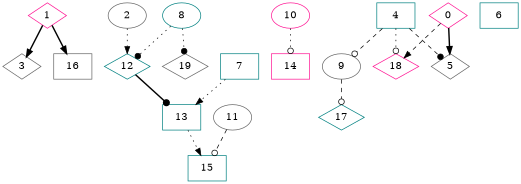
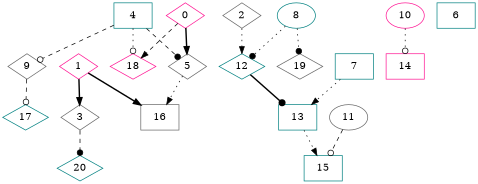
node "2": shape ellipse -> diamond
node "9": shape ellipse -> diamond
edge "5" -> "16": added
node "20": added
